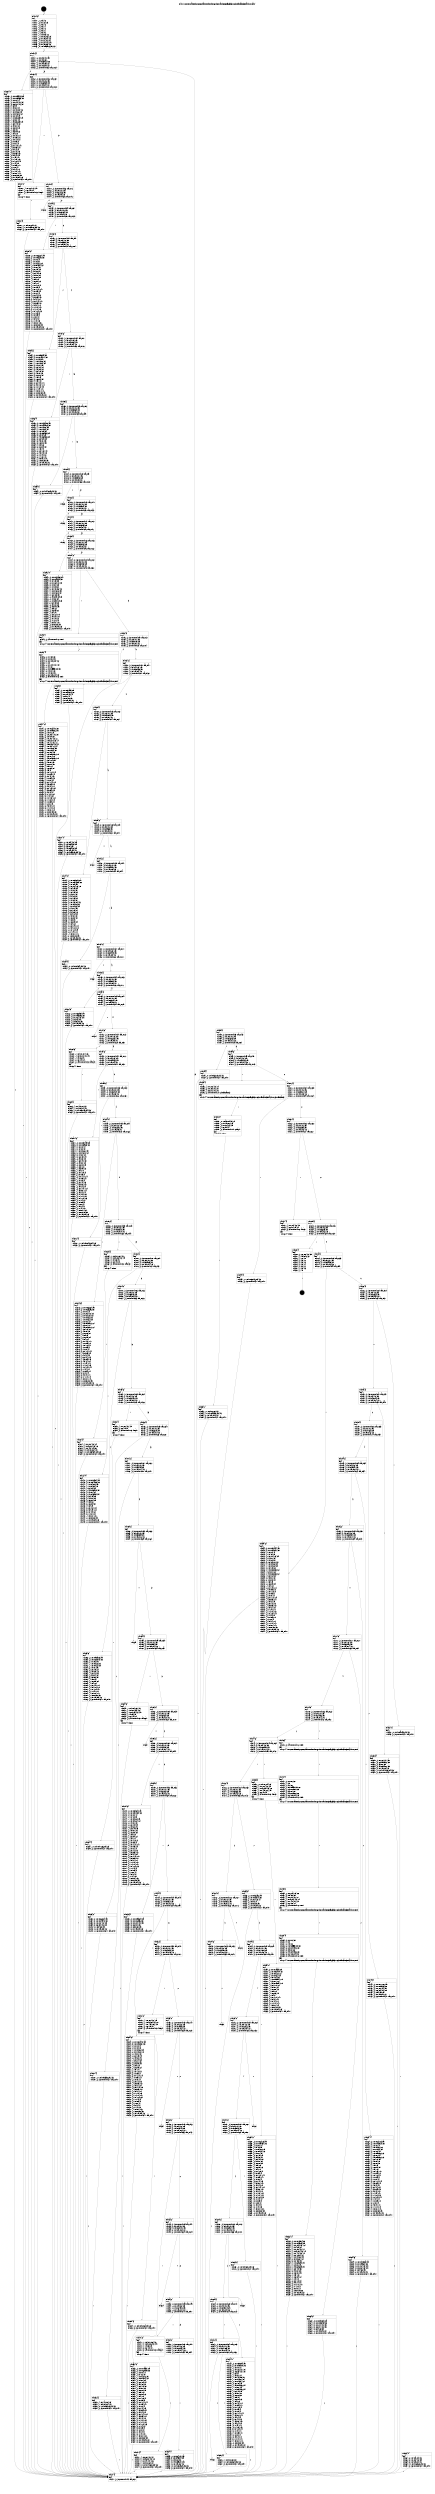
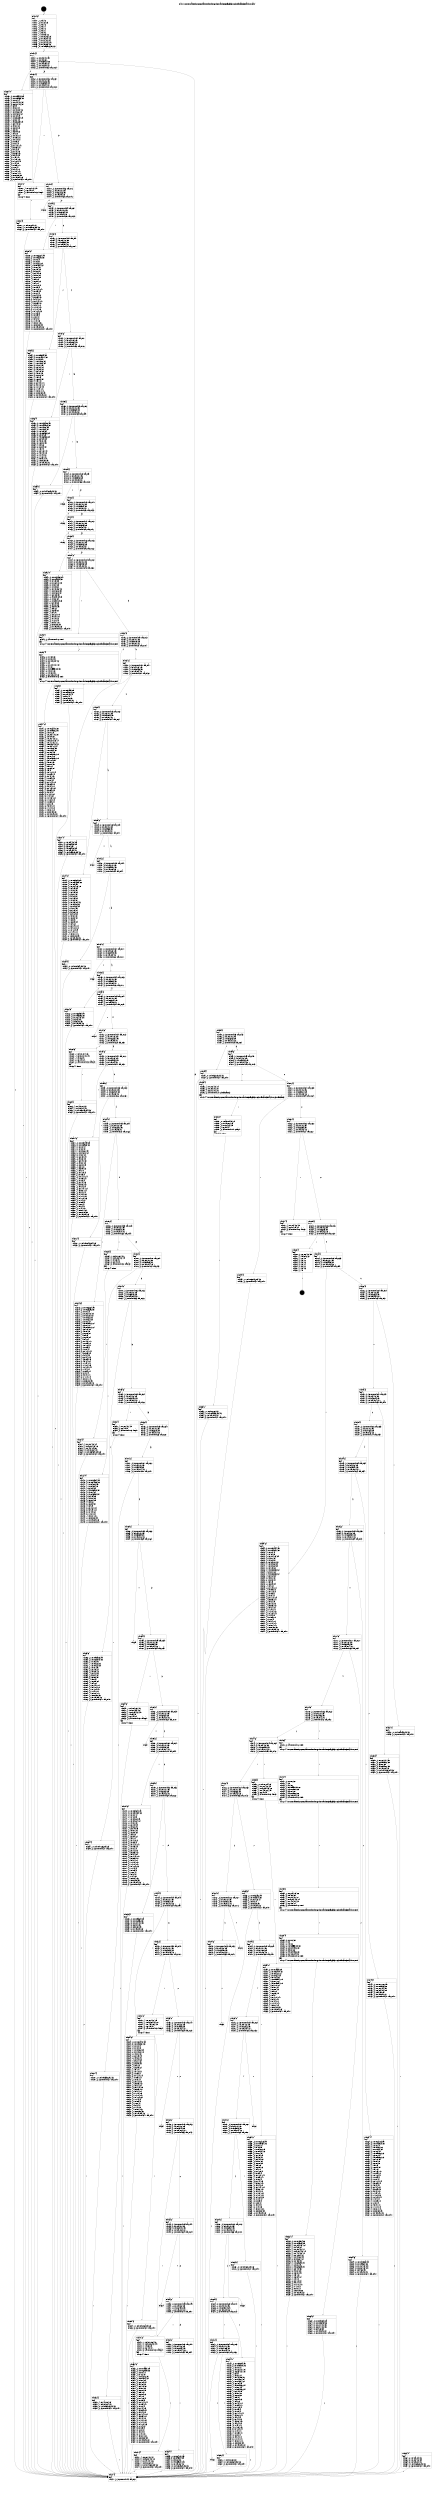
node "0x4023f2 [30]": removed
